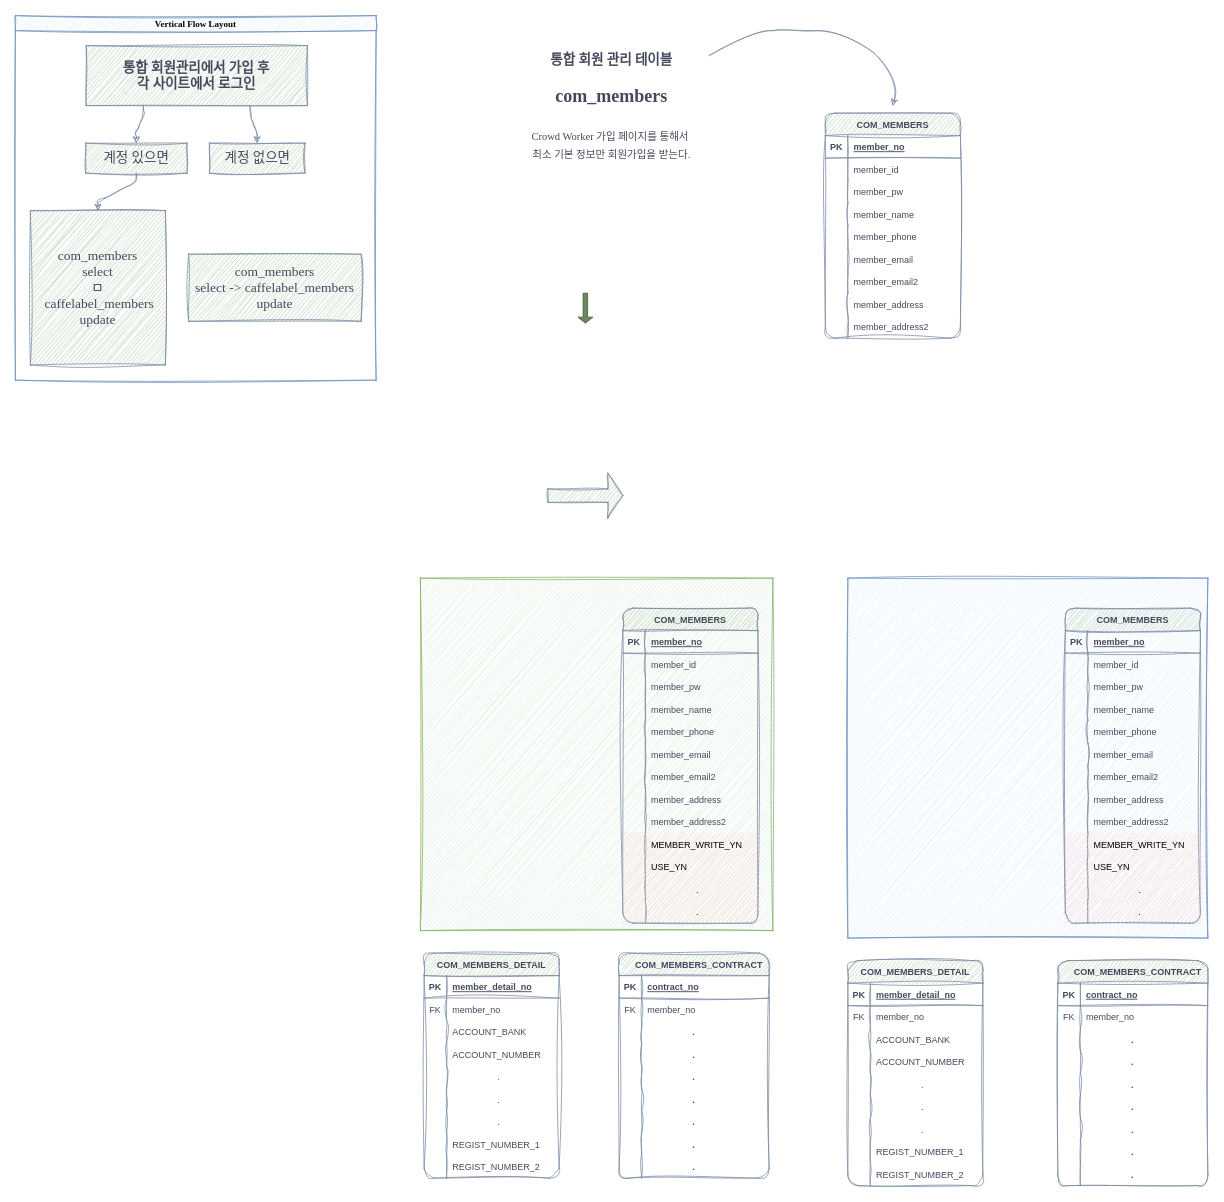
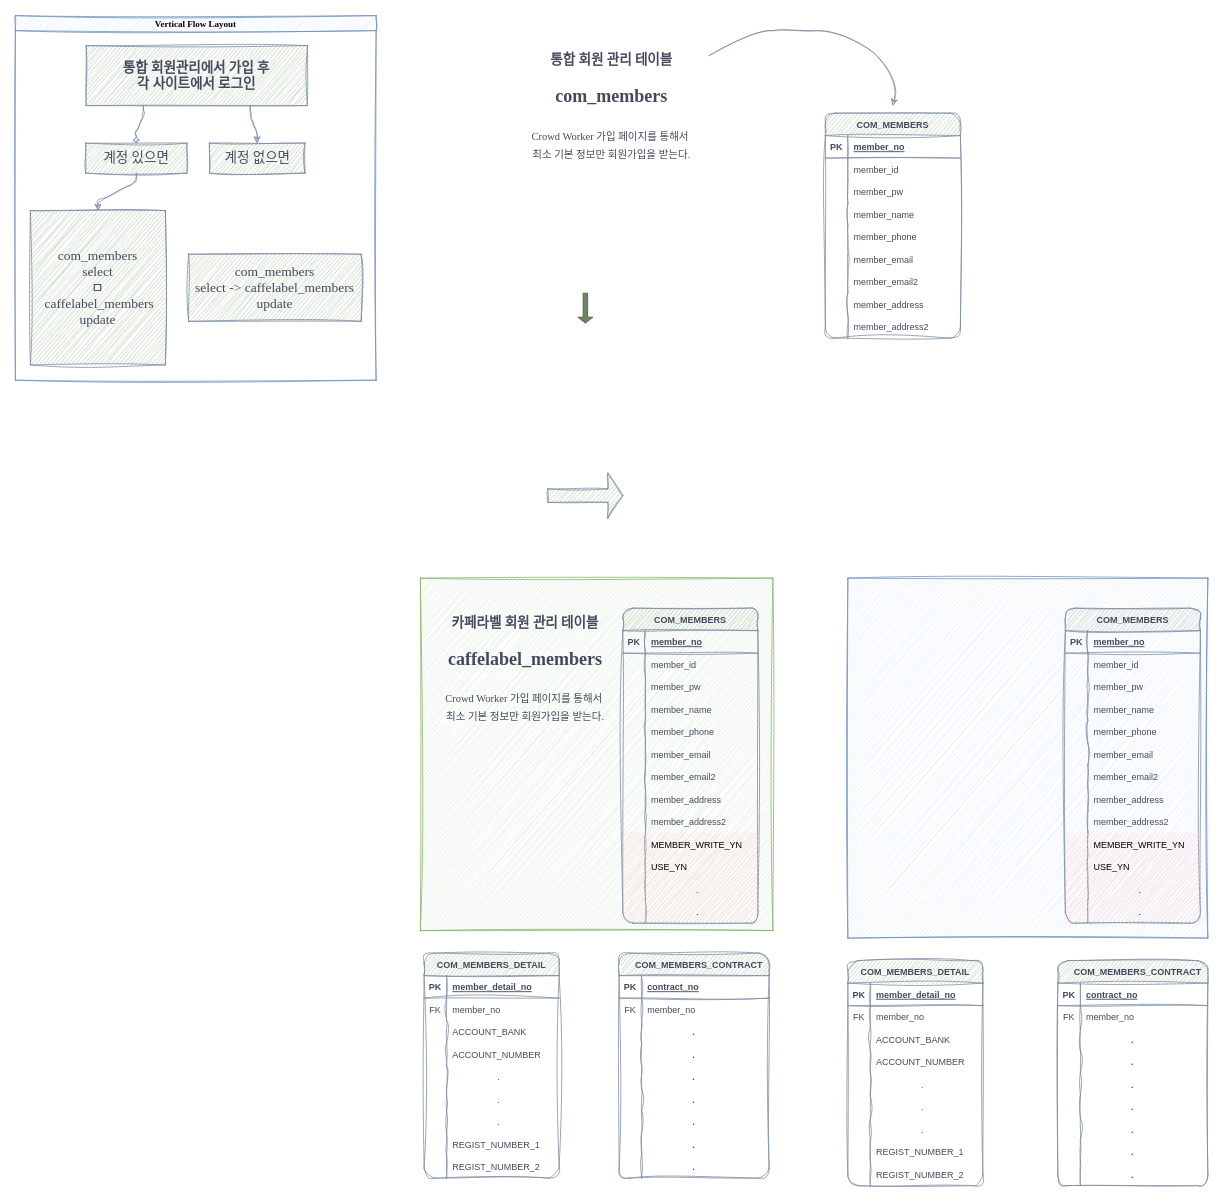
edge "통합 회원관리에서 가입 후 각 사이트에서 로그인" -> "계정 있으면": arrowhead classic -> diamond
node "카페라벨 회원 관리 테이블 caffelabel_members Crowd Worker 가입 페이지를 통해서 최소 기본 정보만 회원가입을 받는다.": added
